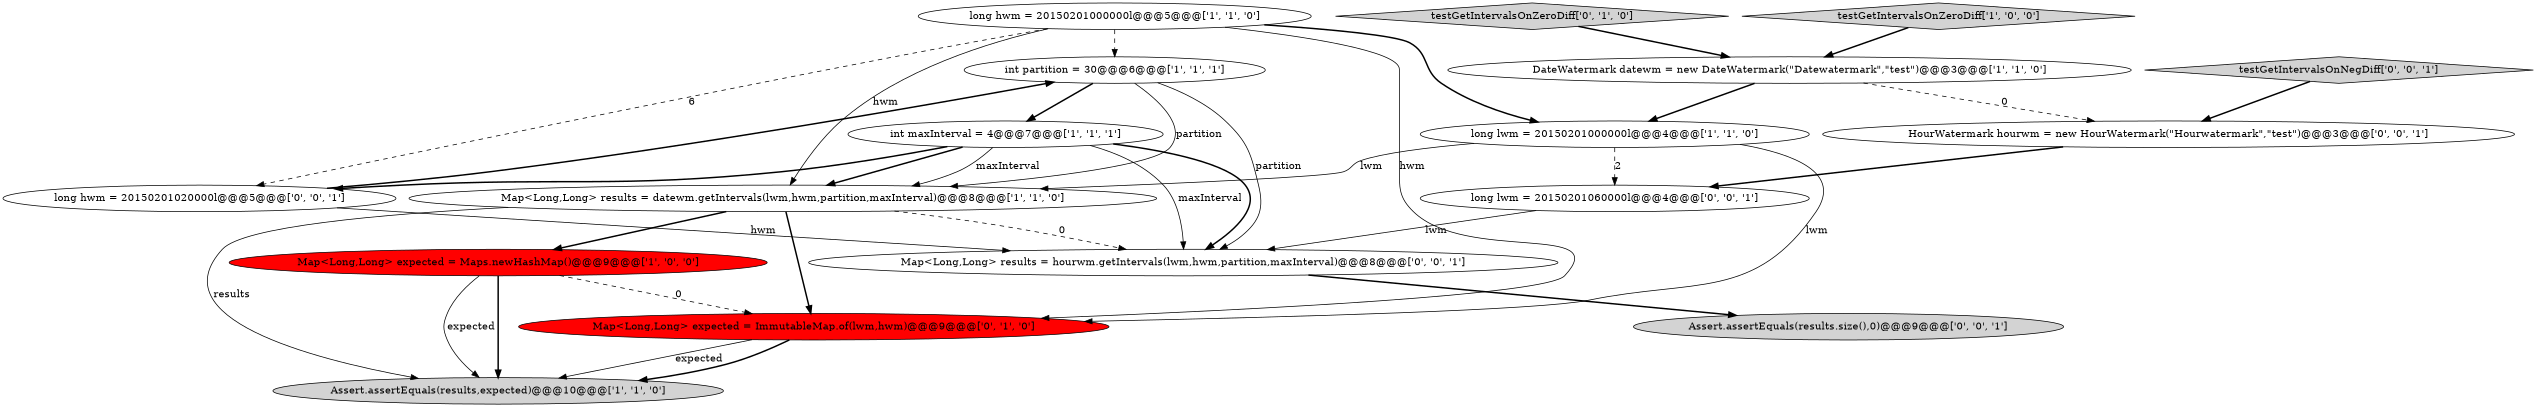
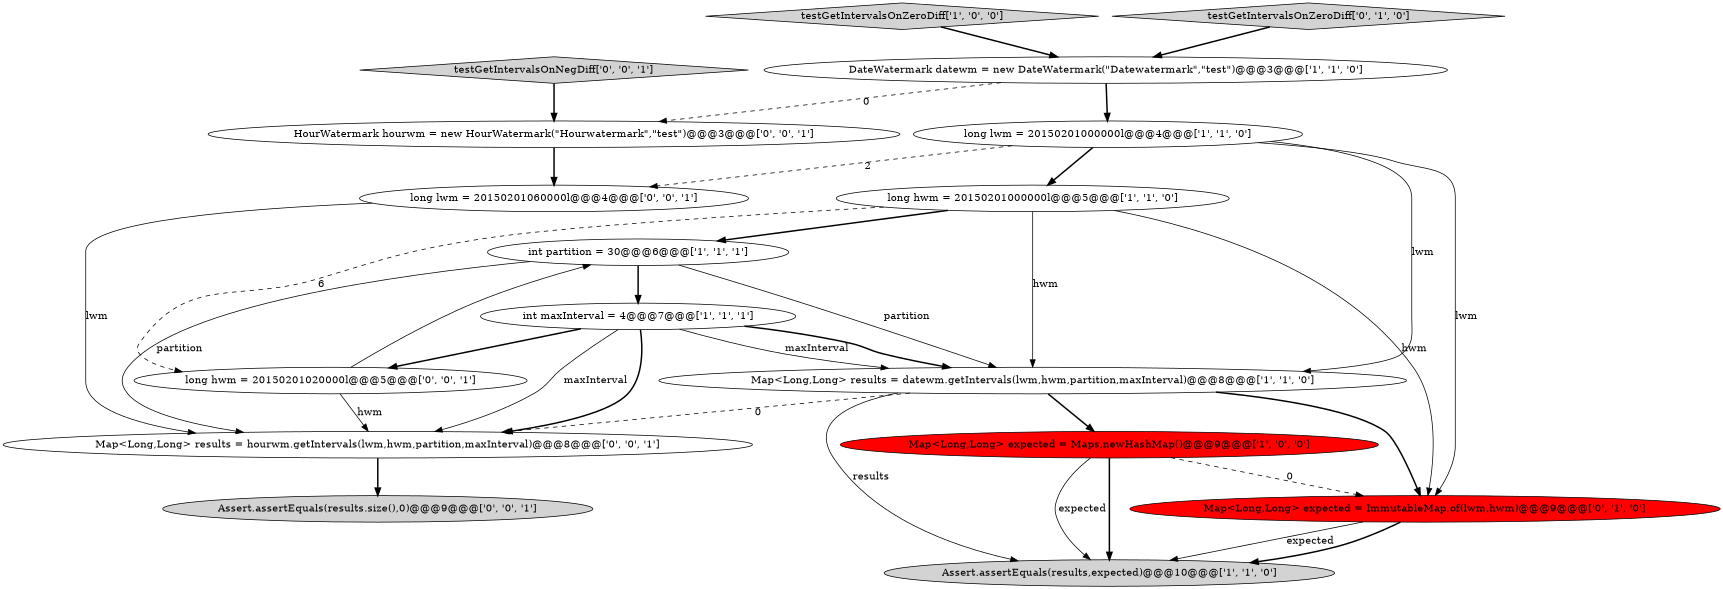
edge "long hwm = 20150201000000l@@@5@@@['1', '1', '0']" -> "int partition = 30@@@6@@@['1', '1', '1']": style dashed -> bold
edge "long hwm = 20150201000000l@@@5@@@['1', '1', '0']" -> "long lwm = 20150201000000l@@@4@@@['1', '1', '0']": reversed
edge "long hwm = 20150201020000l@@@5@@@['0', '0', '1']" -> "int partition = 30@@@6@@@['1', '1', '1']": style bold -> solid
